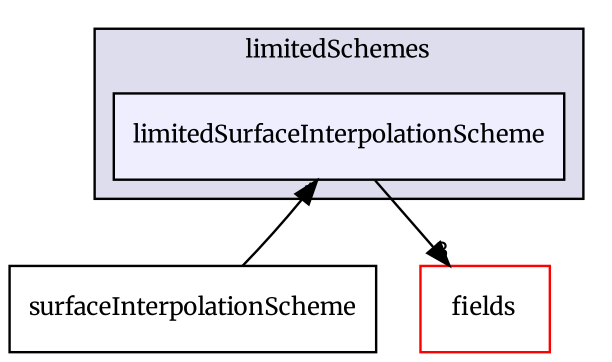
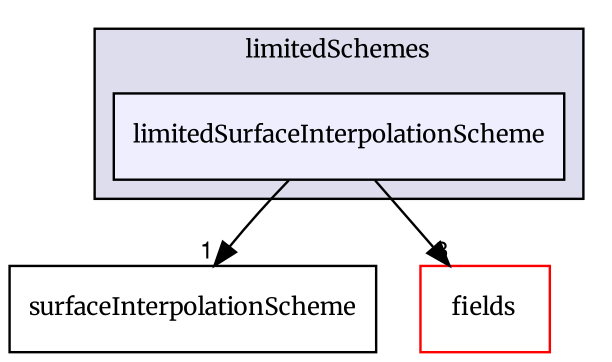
edge "surfaceInterpolationScheme" -> "limitedSurfaceInterpolationScheme": reversed
